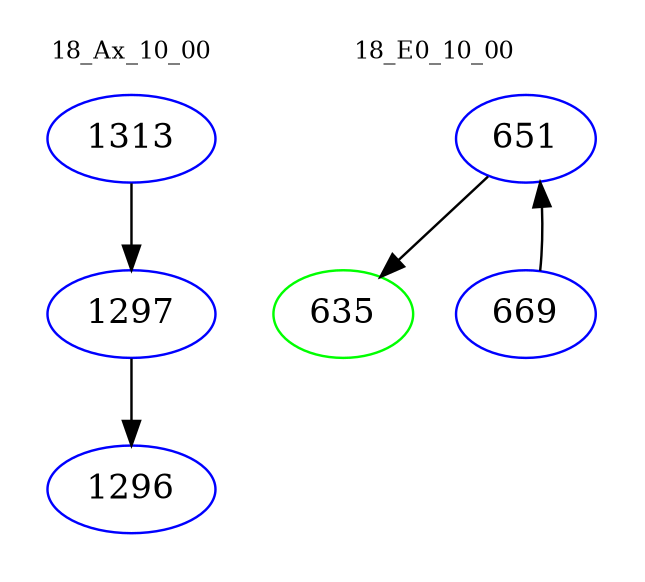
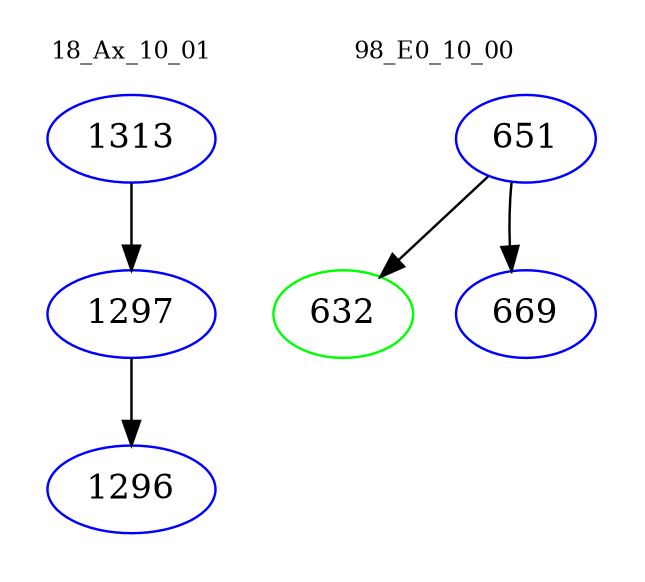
cluster "18_Ax_10_00": label "18_Ax_10_00" -> "18_Ax_10_01"
cluster "18_E0_10_00": label "18_E0_10_00" -> "98_E0_10_00"
edge "669" -> "651": reversed
node "635": label "635" -> "632"
